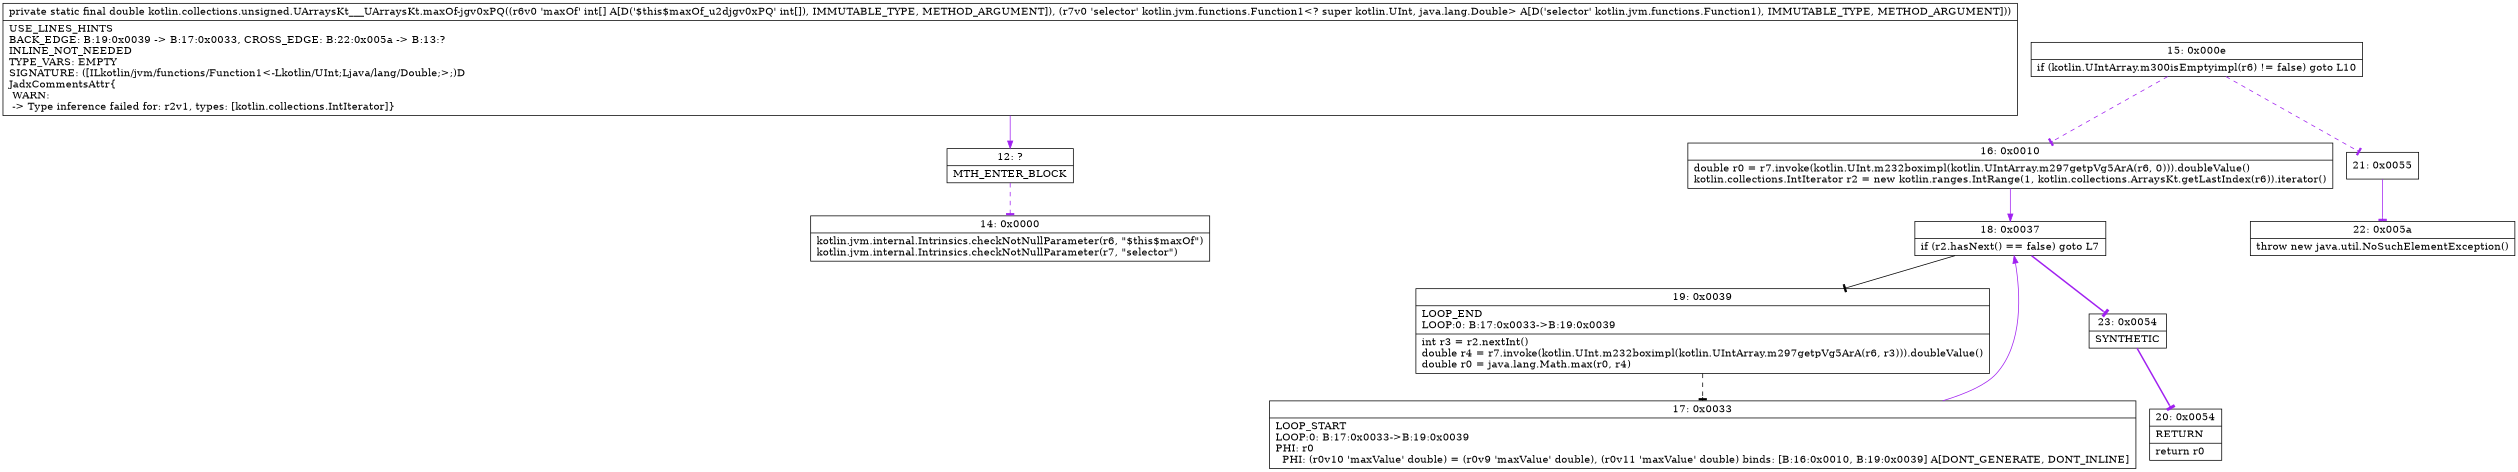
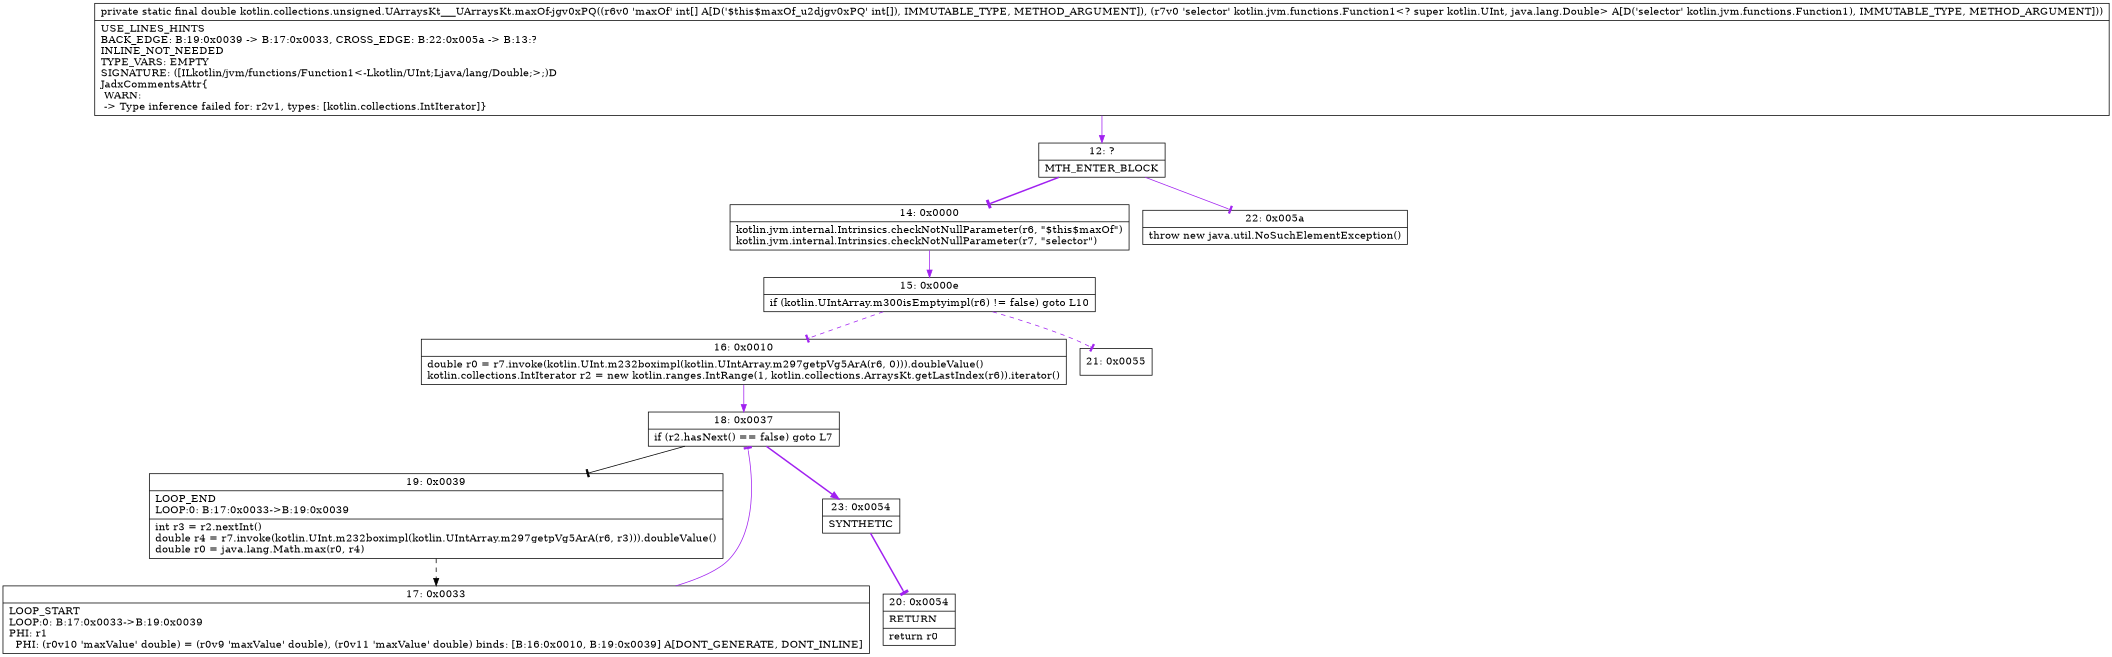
edge "12: ?" -> "14: 0x0000": style dashed -> bold
edge "21: 0x0055" -> "22: 0x005a": now "12: ?" -> "22: 0x005a"
edge "14: 0x0000" -> "15: 0x000e": added
edge "18: 0x0037" -> "23: 0x0054": arrowhead tee -> normal
edge "17: 0x0033" -> "18: 0x0037": arrowhead normal -> tee
edge "19: 0x0039" -> "17: 0x0033": arrowhead tee -> normal
node "17: 0x0033": text "PHI: r0" -> "PHI: r1"
